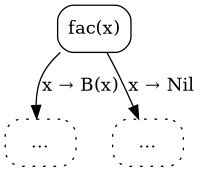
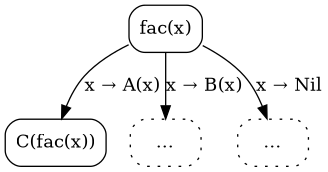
node "C(fac(x))": added
